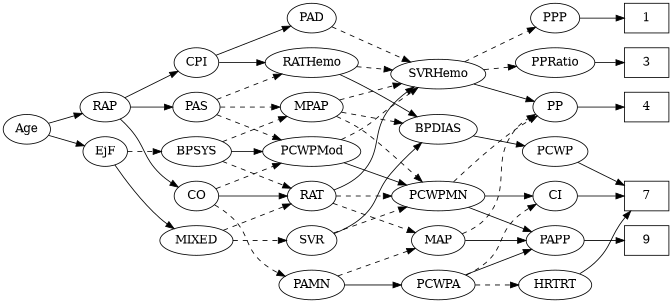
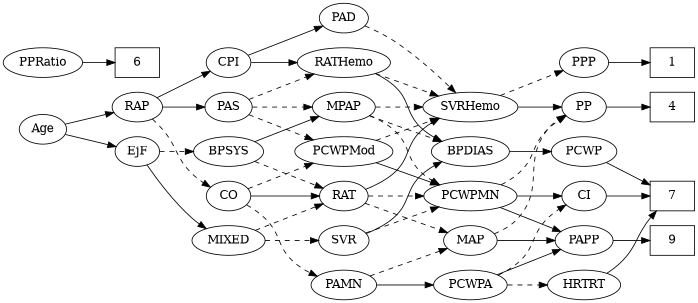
node "3": label "3" -> "6"
edge "SVRHemo" -> "PPRatio": removed
edge "BPSYS" -> "MPAP": style dashed -> solid
edge "RAP" -> "CO": style solid -> dashed
edge "BPSYS" -> "PCWPMod": removed
